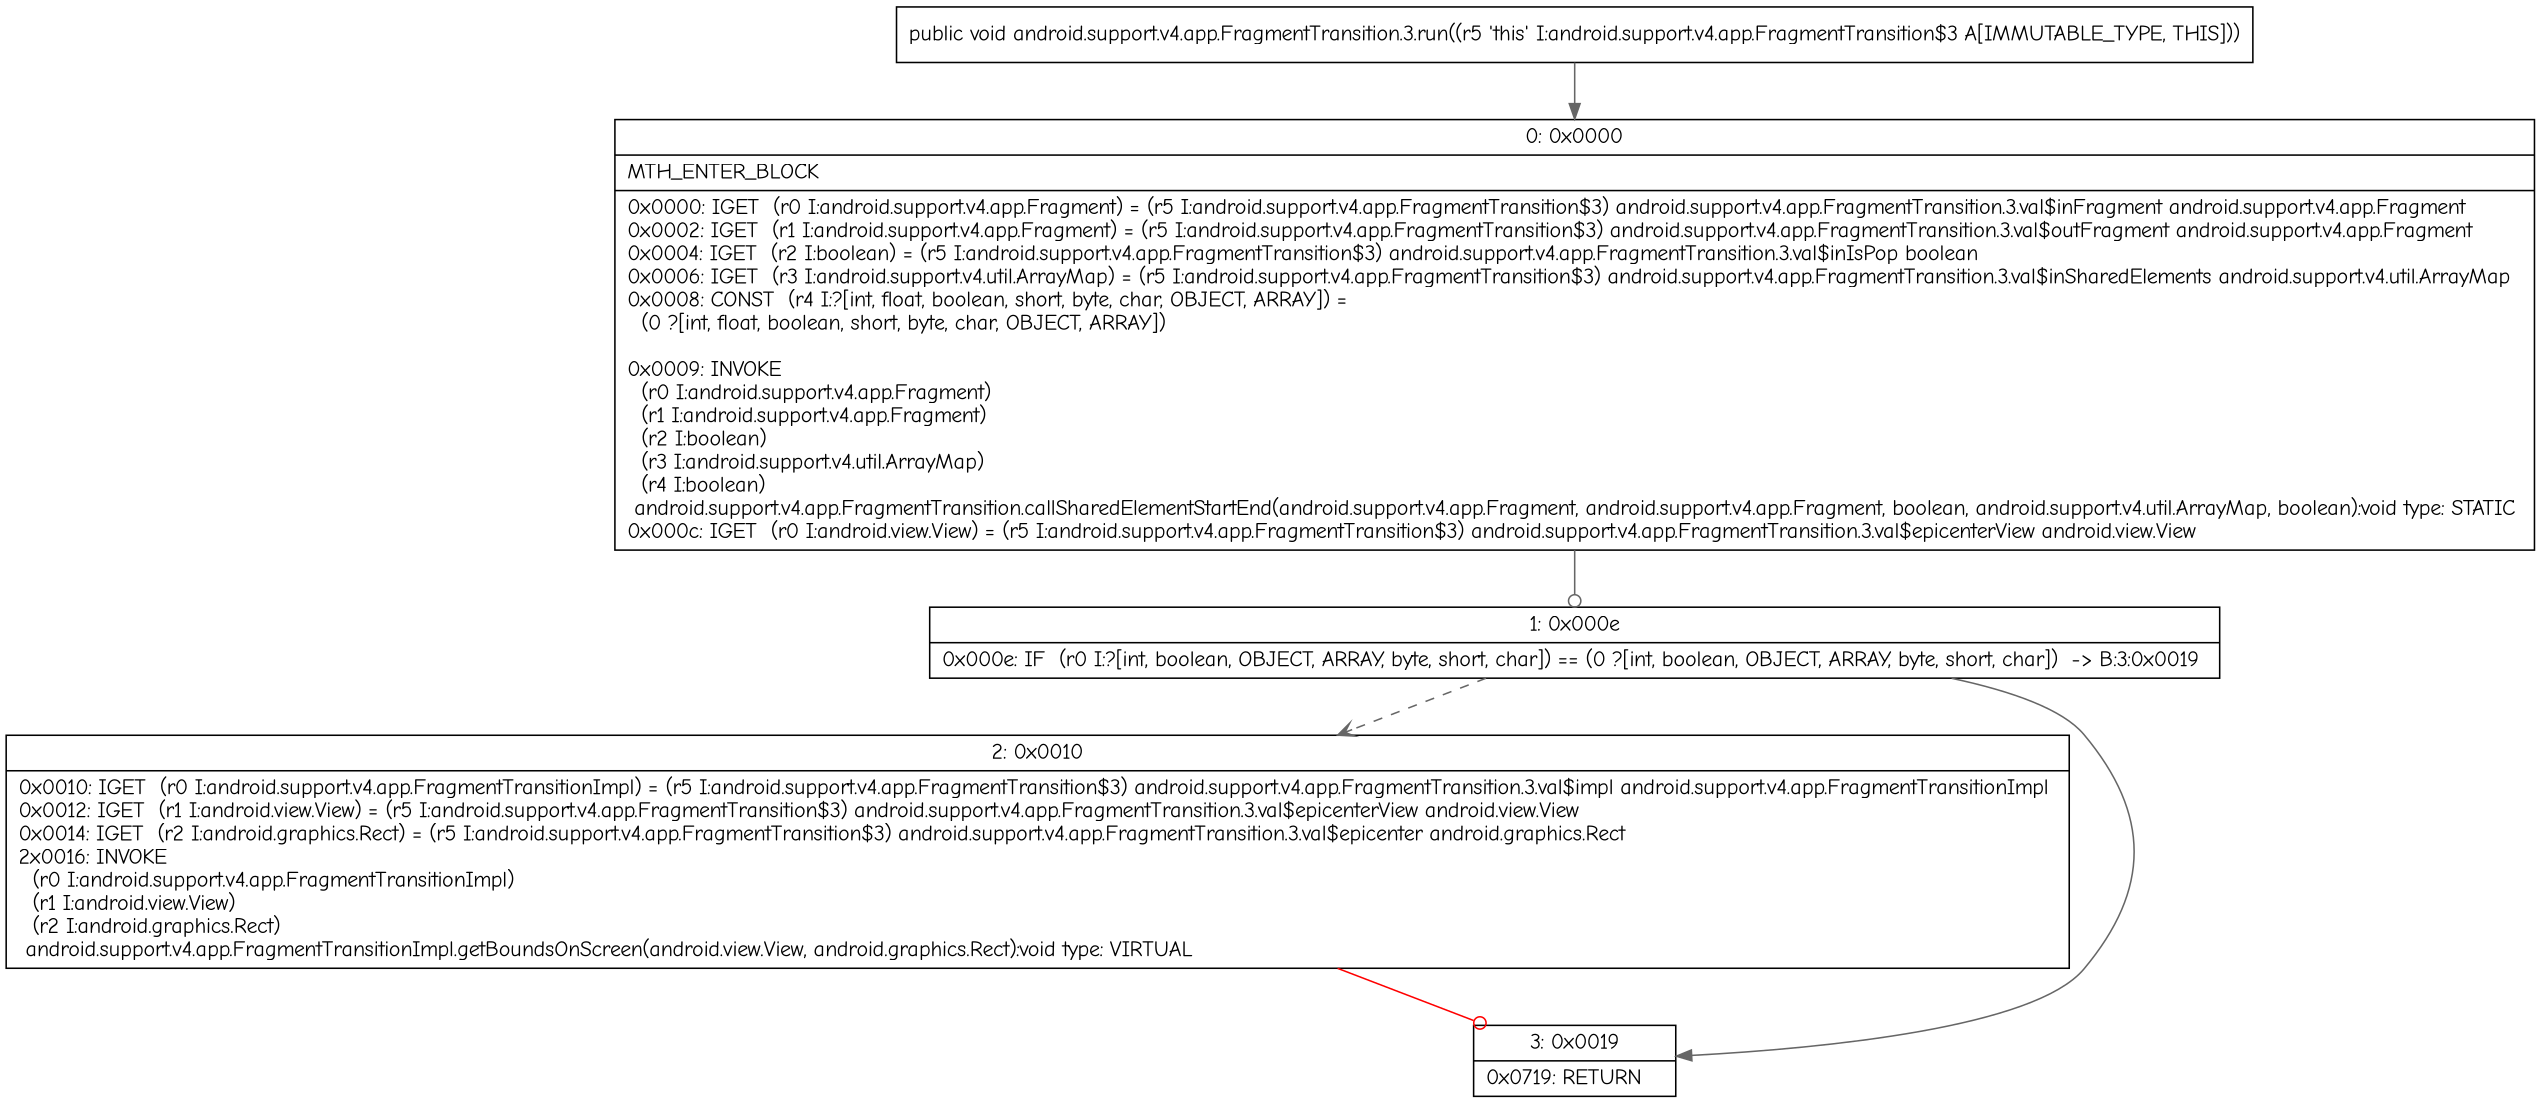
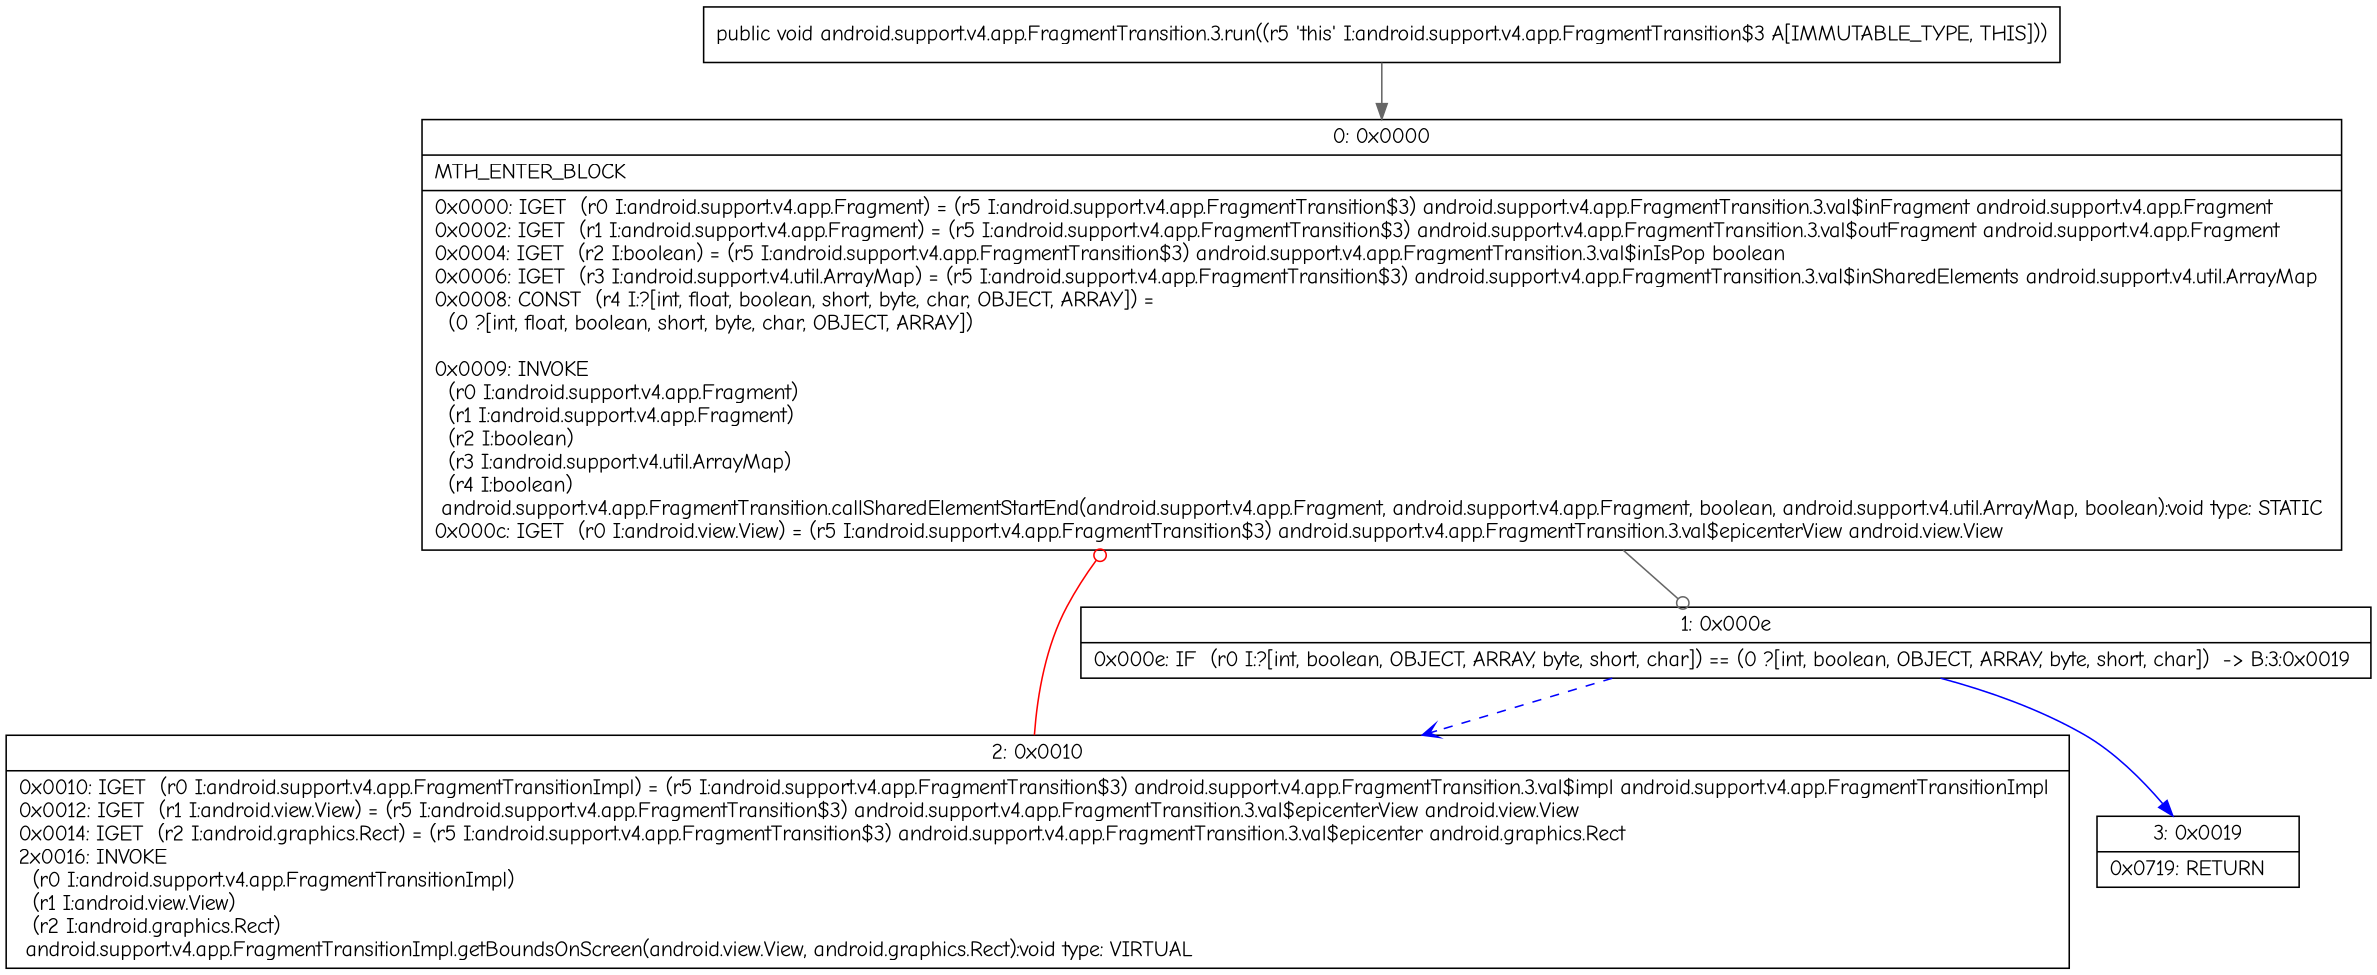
edge "1: 0x000e" -> "2: 0x0010": color gray40 -> blue
edge "1: 0x000e" -> "3: 0x0019": color gray40 -> blue
edge "2: 0x0010" -> "3: 0x0019": now "2: 0x0010" -> "0: 0x0000"
